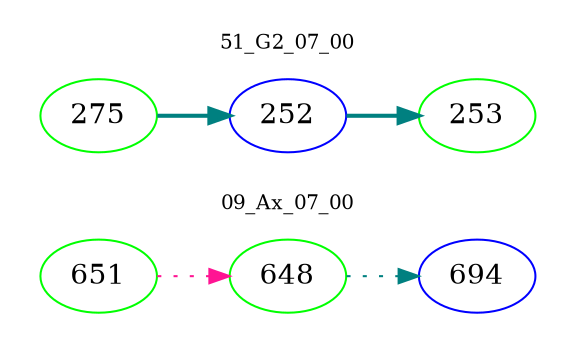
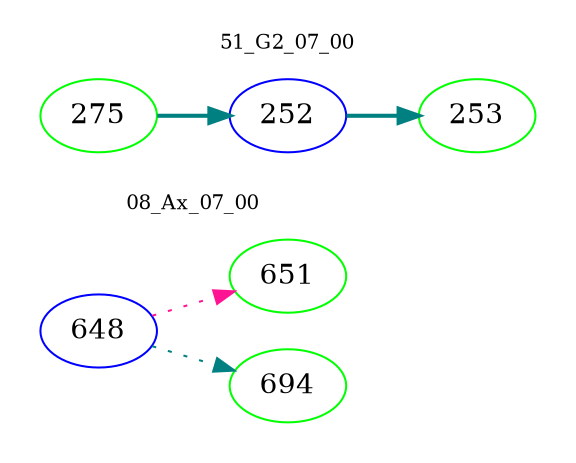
cluster "09_Ax_07_00": label "09_Ax_07_00" -> "08_Ax_07_00"
edge "651" -> "648": reversed
node "648": color green -> blue
node "694": color blue -> green
